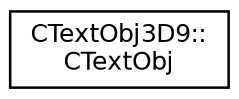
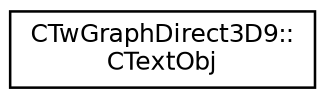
node "CTextObj3D9:: CTextObj": label "CTextObj3D9:: CTextObj" -> "CTwGraphDirect3D9:: CTextObj"
